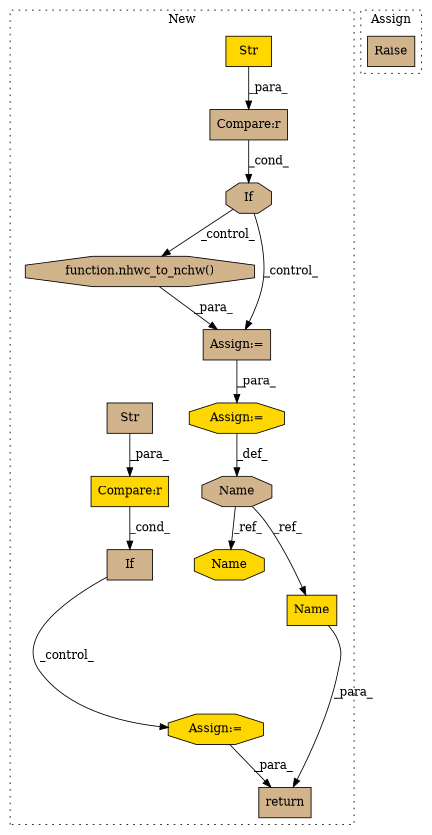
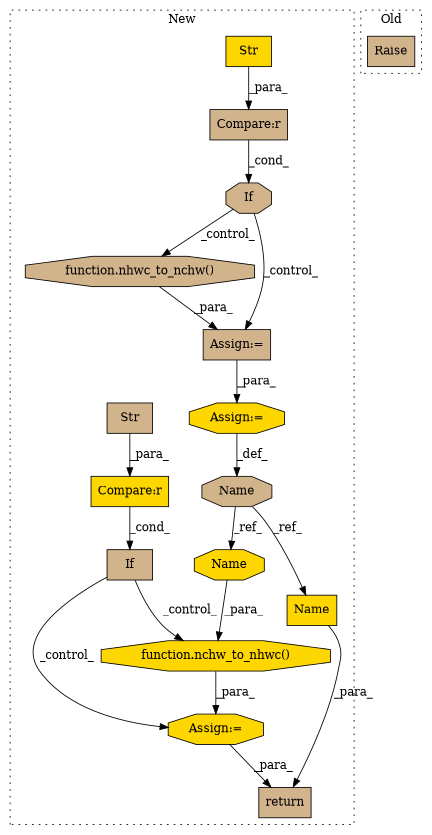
cluster "Assign": label "Assign" -> "Old"
node "function.nchw_to_nhwc()": added
